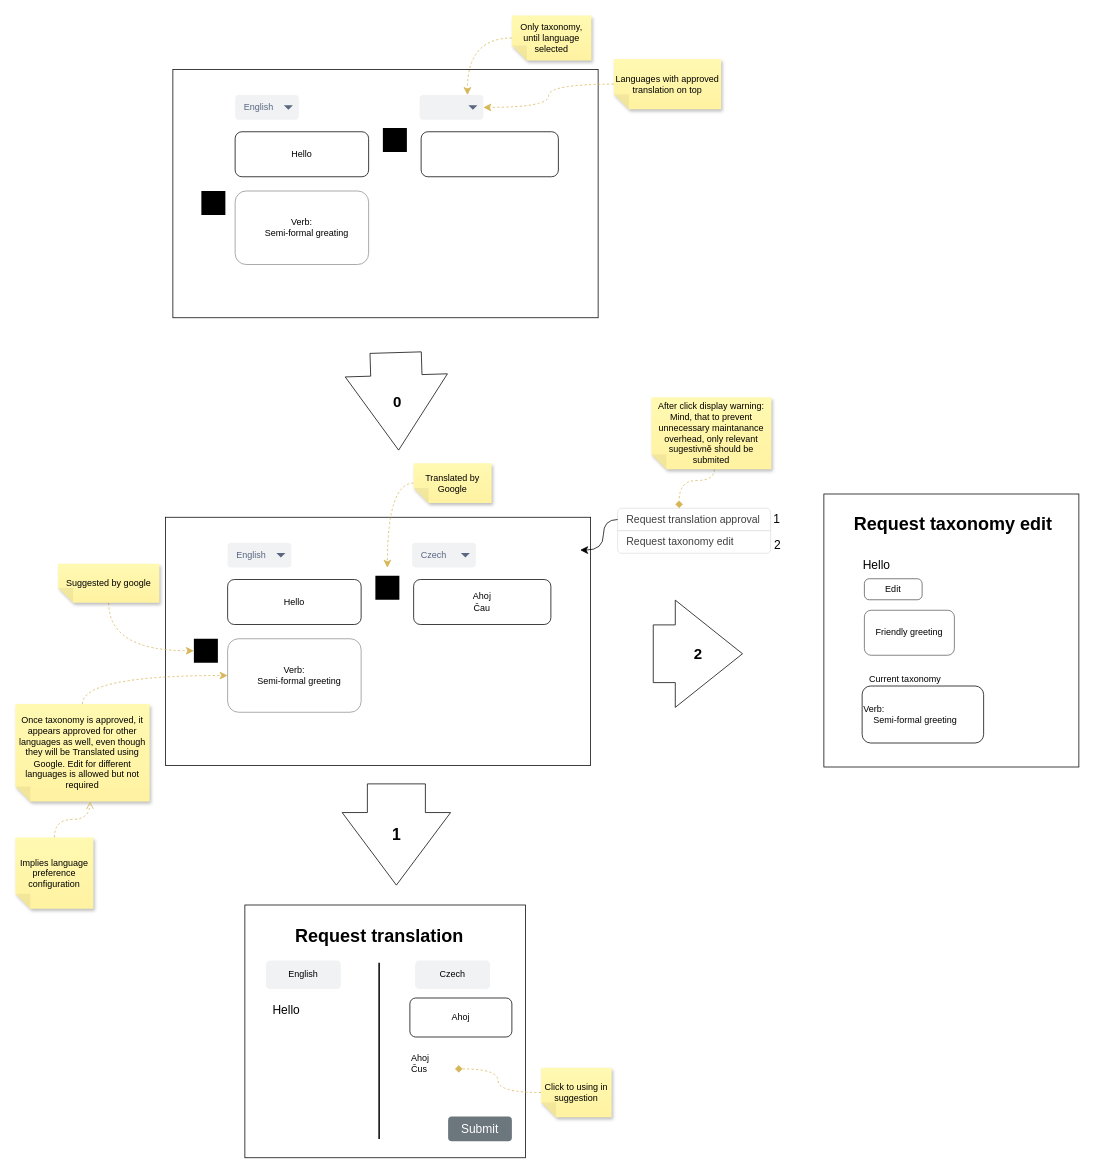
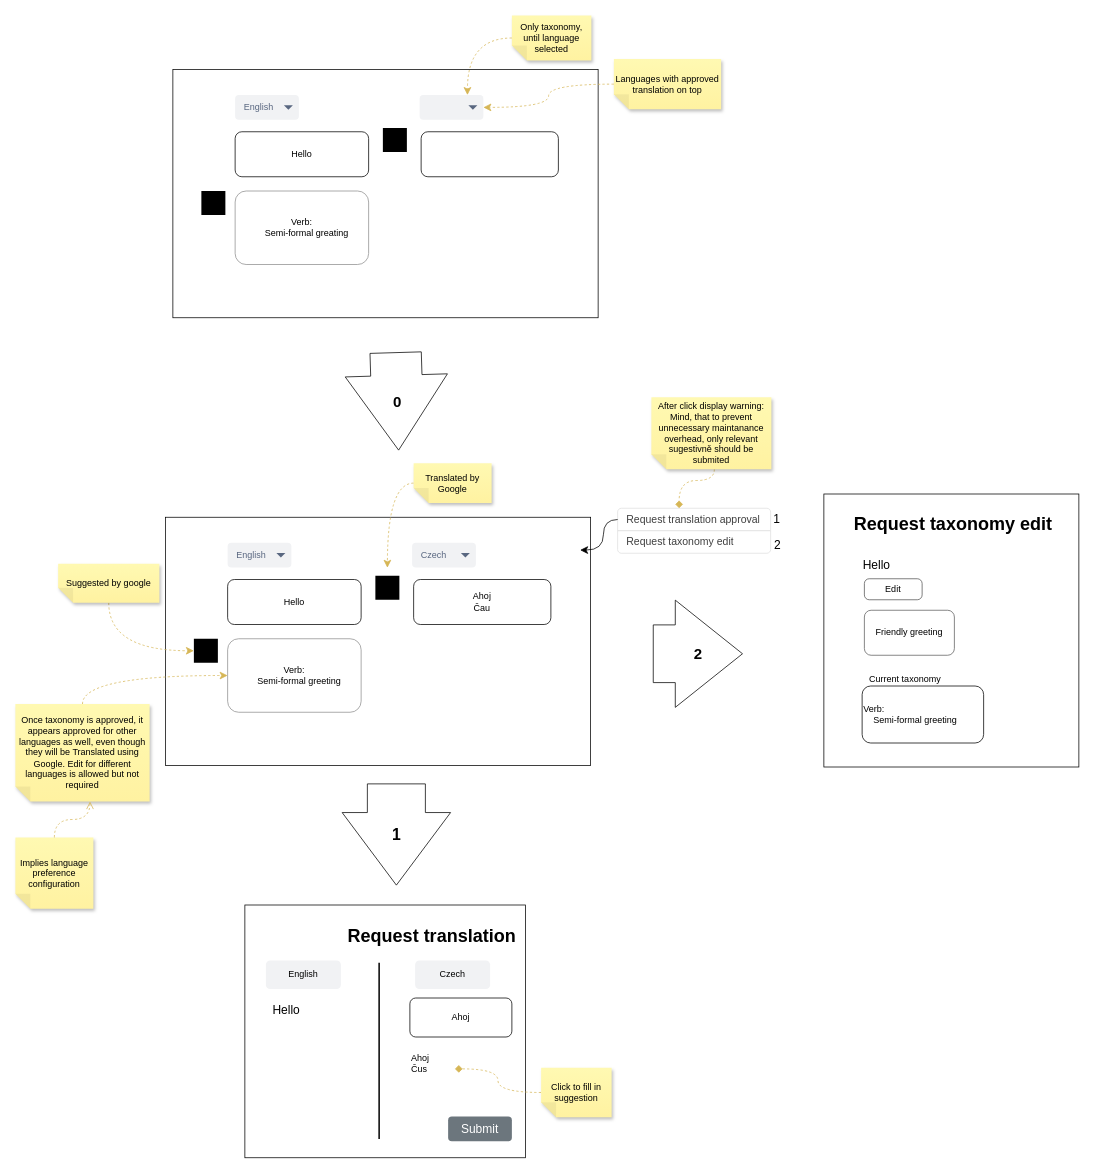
node "Request translation": moved (379, 936) -> (432, 936)
node "Click to using in suggestion": label "Click to using in suggestion" -> "Click to fill in suggestion"
